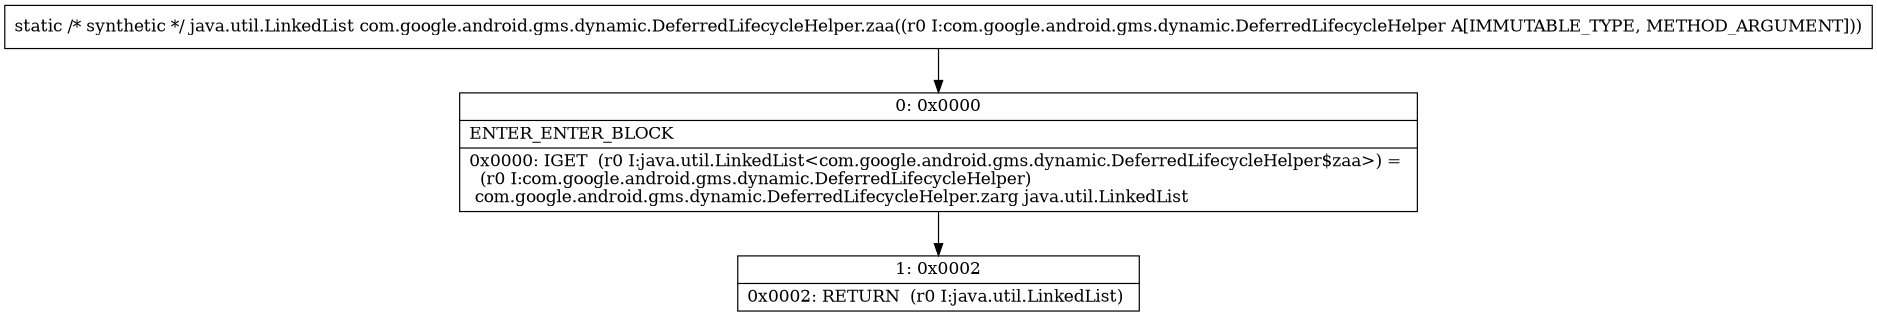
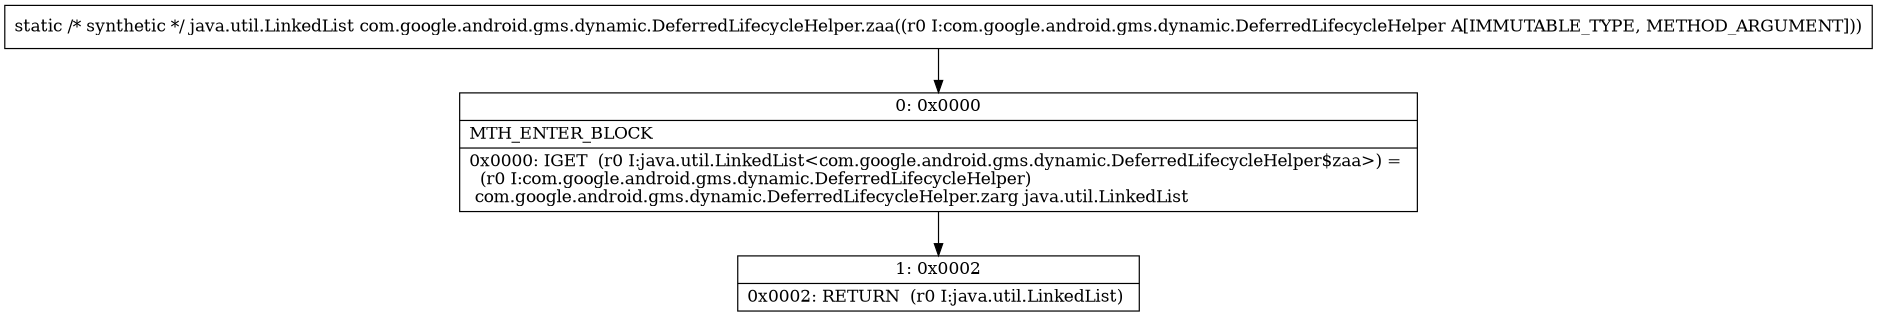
node "0: 0x0000": text "ENTER_ENTER_BLOCK" -> "MTH_ENTER_BLOCK"
